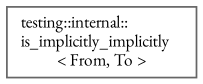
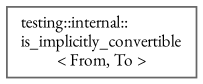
node "testing::internal:: is_implicitly_implicitly < From, To >": label "testing::internal:: is_implicitly_implicitly < From, To >" -> "testing::internal:: is_implicitly_convertible < From, To >"
